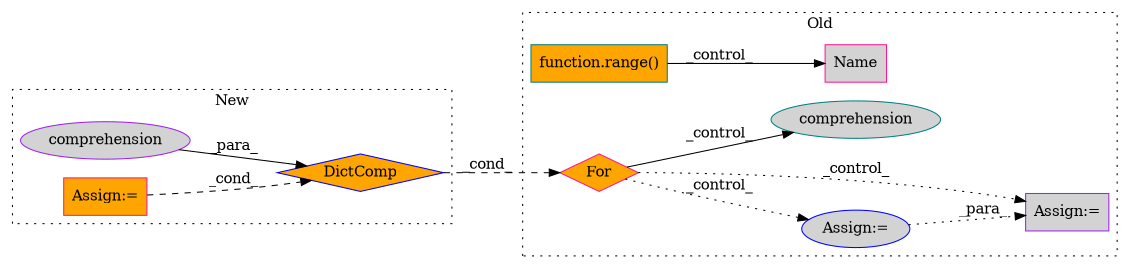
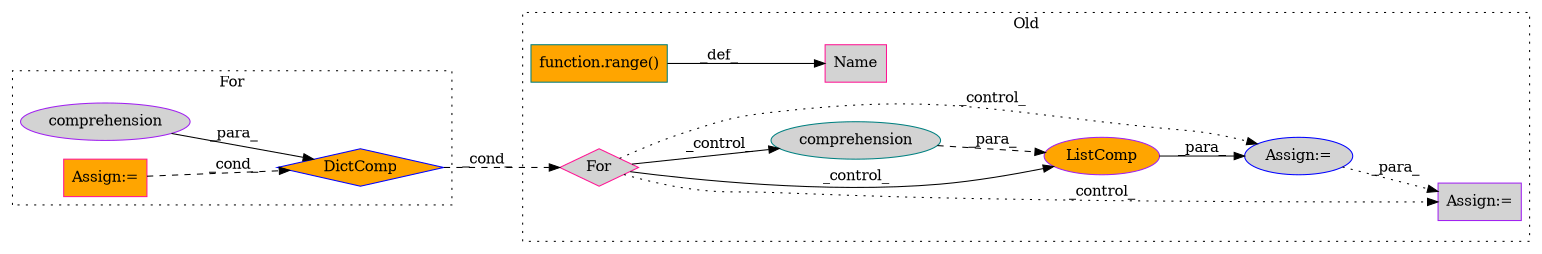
edge "function.range()" -> "Name": label "_control_" -> "_def_"
cluster "New": label "New" -> "For"
node "ListComp": added
node "For": fillcolor orange -> lightgrey
